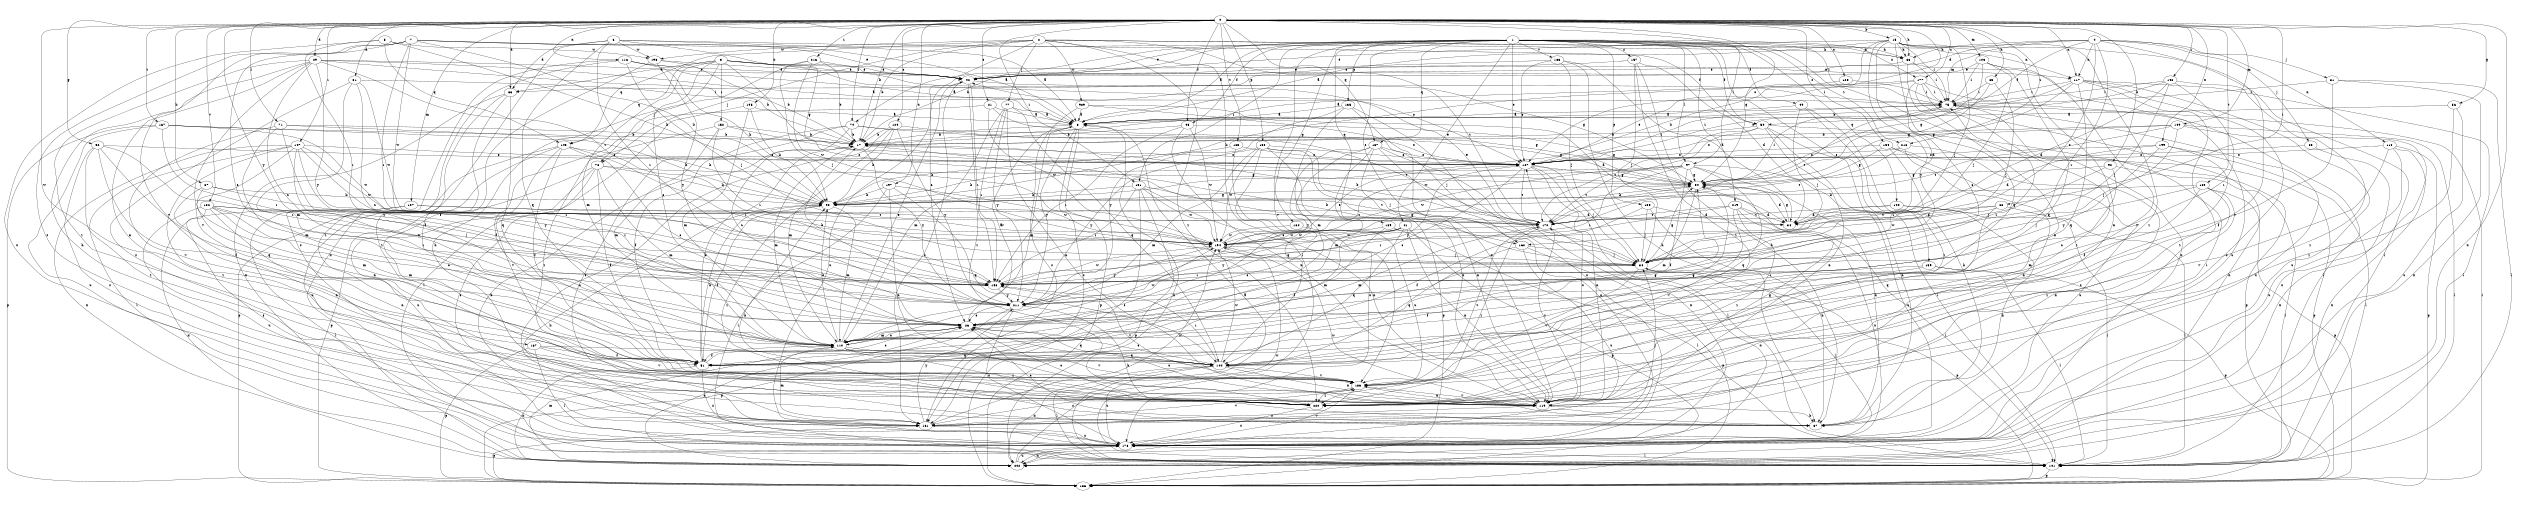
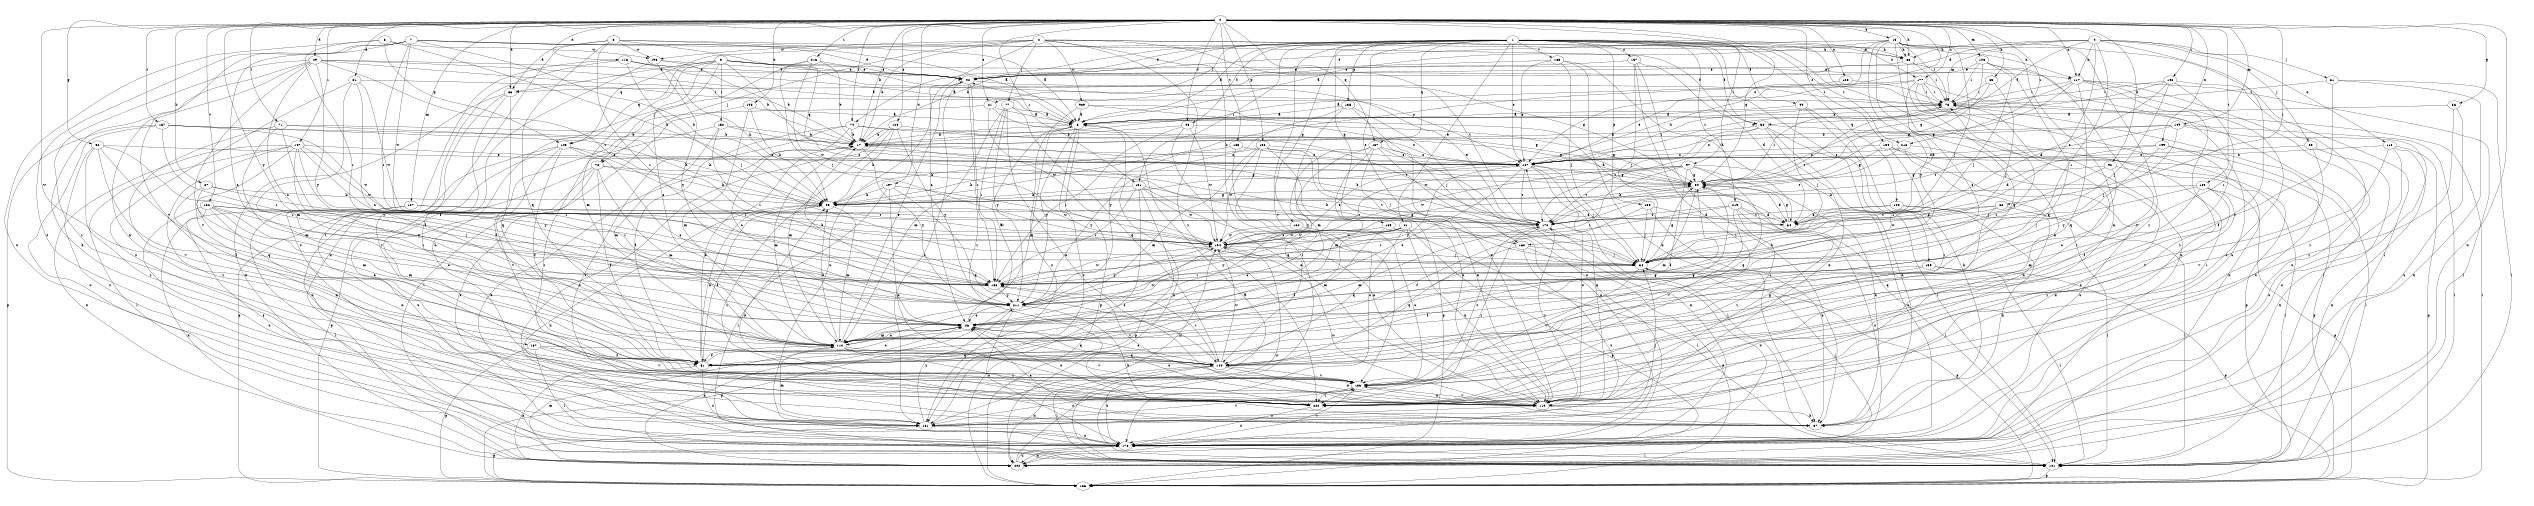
edge "1" -> "97": now "1" -> "21"
edge "83" -> "186": added, label "v"
